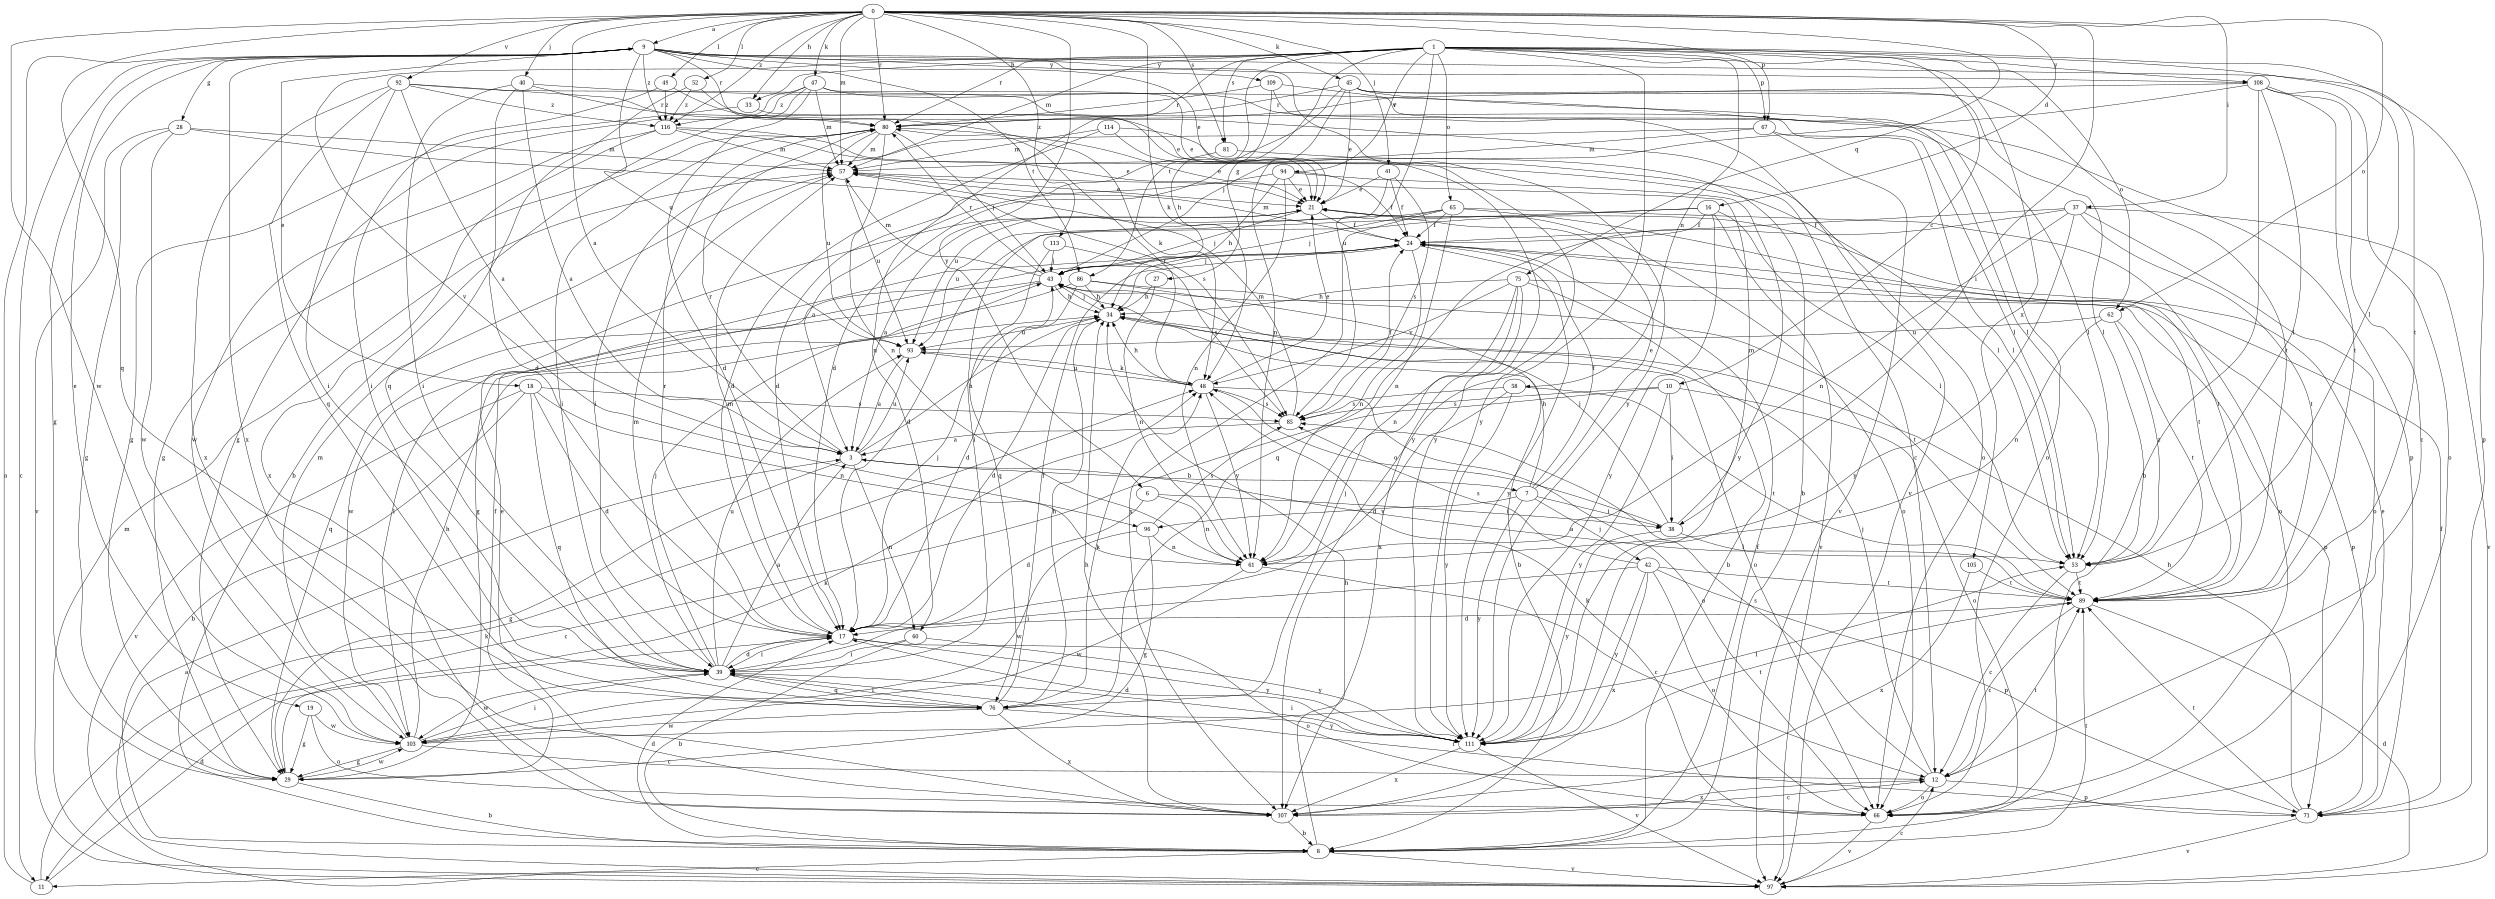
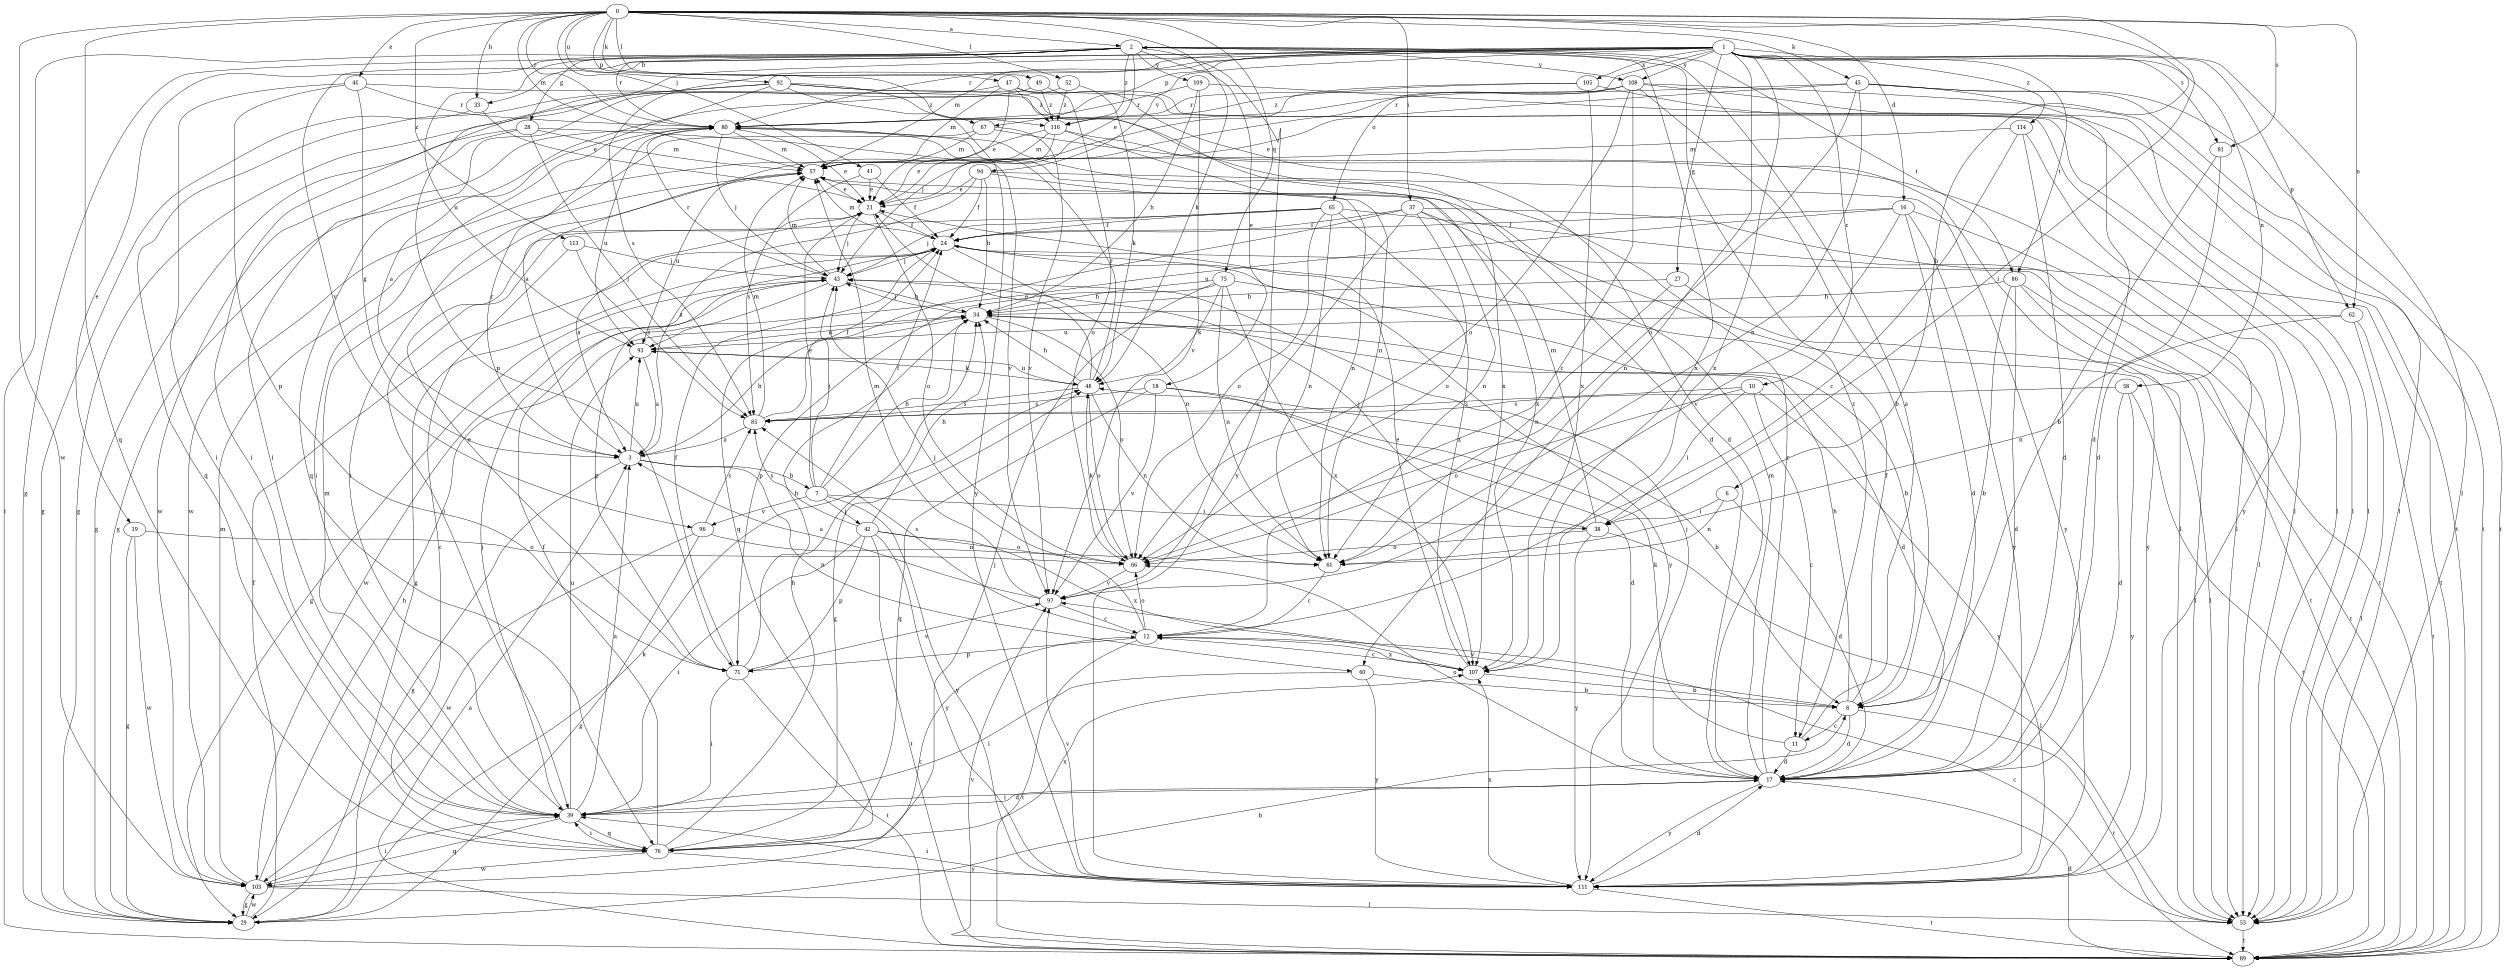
edge "0" -> "92": label "v" -> "u"
edge "0" -> "40": label "j" -> "e"
node "9": label "9" -> "2"
edge "0" -> "116": now "105" -> "116"
edge "1" -> "114": added, label "z"
edge "0" -> "3": now "105" -> "3"
edge "1" -> "62": label "o" -> "p"
edge "41" -> "93": removed, label "u"
edge "1" -> "85": label "u" -> "s"
edge "0" -> "6": label "y" -> "b"
edge "40" -> "3": label "a" -> "g"
edge "28" -> "85": label "s" -> "j"
edge "75" -> "48": label "v" -> "k"
edge "86" -> "103": now "86" -> "53"
edge "7" -> "43": added, label "j"
edge "52" -> "39": now "52" -> "76"
edge "27" -> "53": added, label "l"
edge "1" -> "107": label "y" -> "x"
edge "62" -> "53": label "z" -> "l"
edge "38" -> "48": now "38" -> "66"
edge "113" -> "76": label "q" -> "c"
edge "48" -> "61": label "y" -> "n"
edge "18" -> "61": removed, label "n"
edge "43" -> "29": label "q" -> "g"
edge "76" -> "48": label "k" -> "g"
edge "107" -> "34": now "42" -> "34"
edge "89" -> "12": removed, label "c"
edge "61" -> "103": removed, label "w"
edge "39" -> "103": label "w" -> "q"
edge "89" -> "97": label "d" -> "v"
edge "47" -> "8": removed, label "b"
